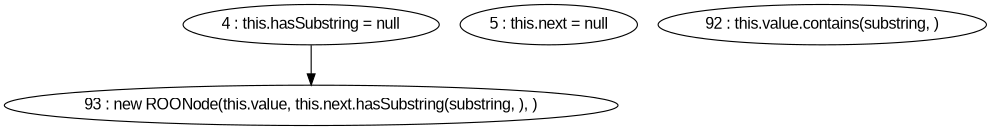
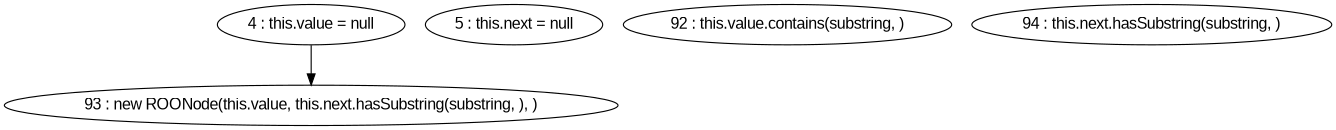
node "4 : this.hasSubstring = null": label "4 : this.hasSubstring = null" -> "4 : this.value = null"
node "94 : this.next.hasSubstring(substring, )": added
